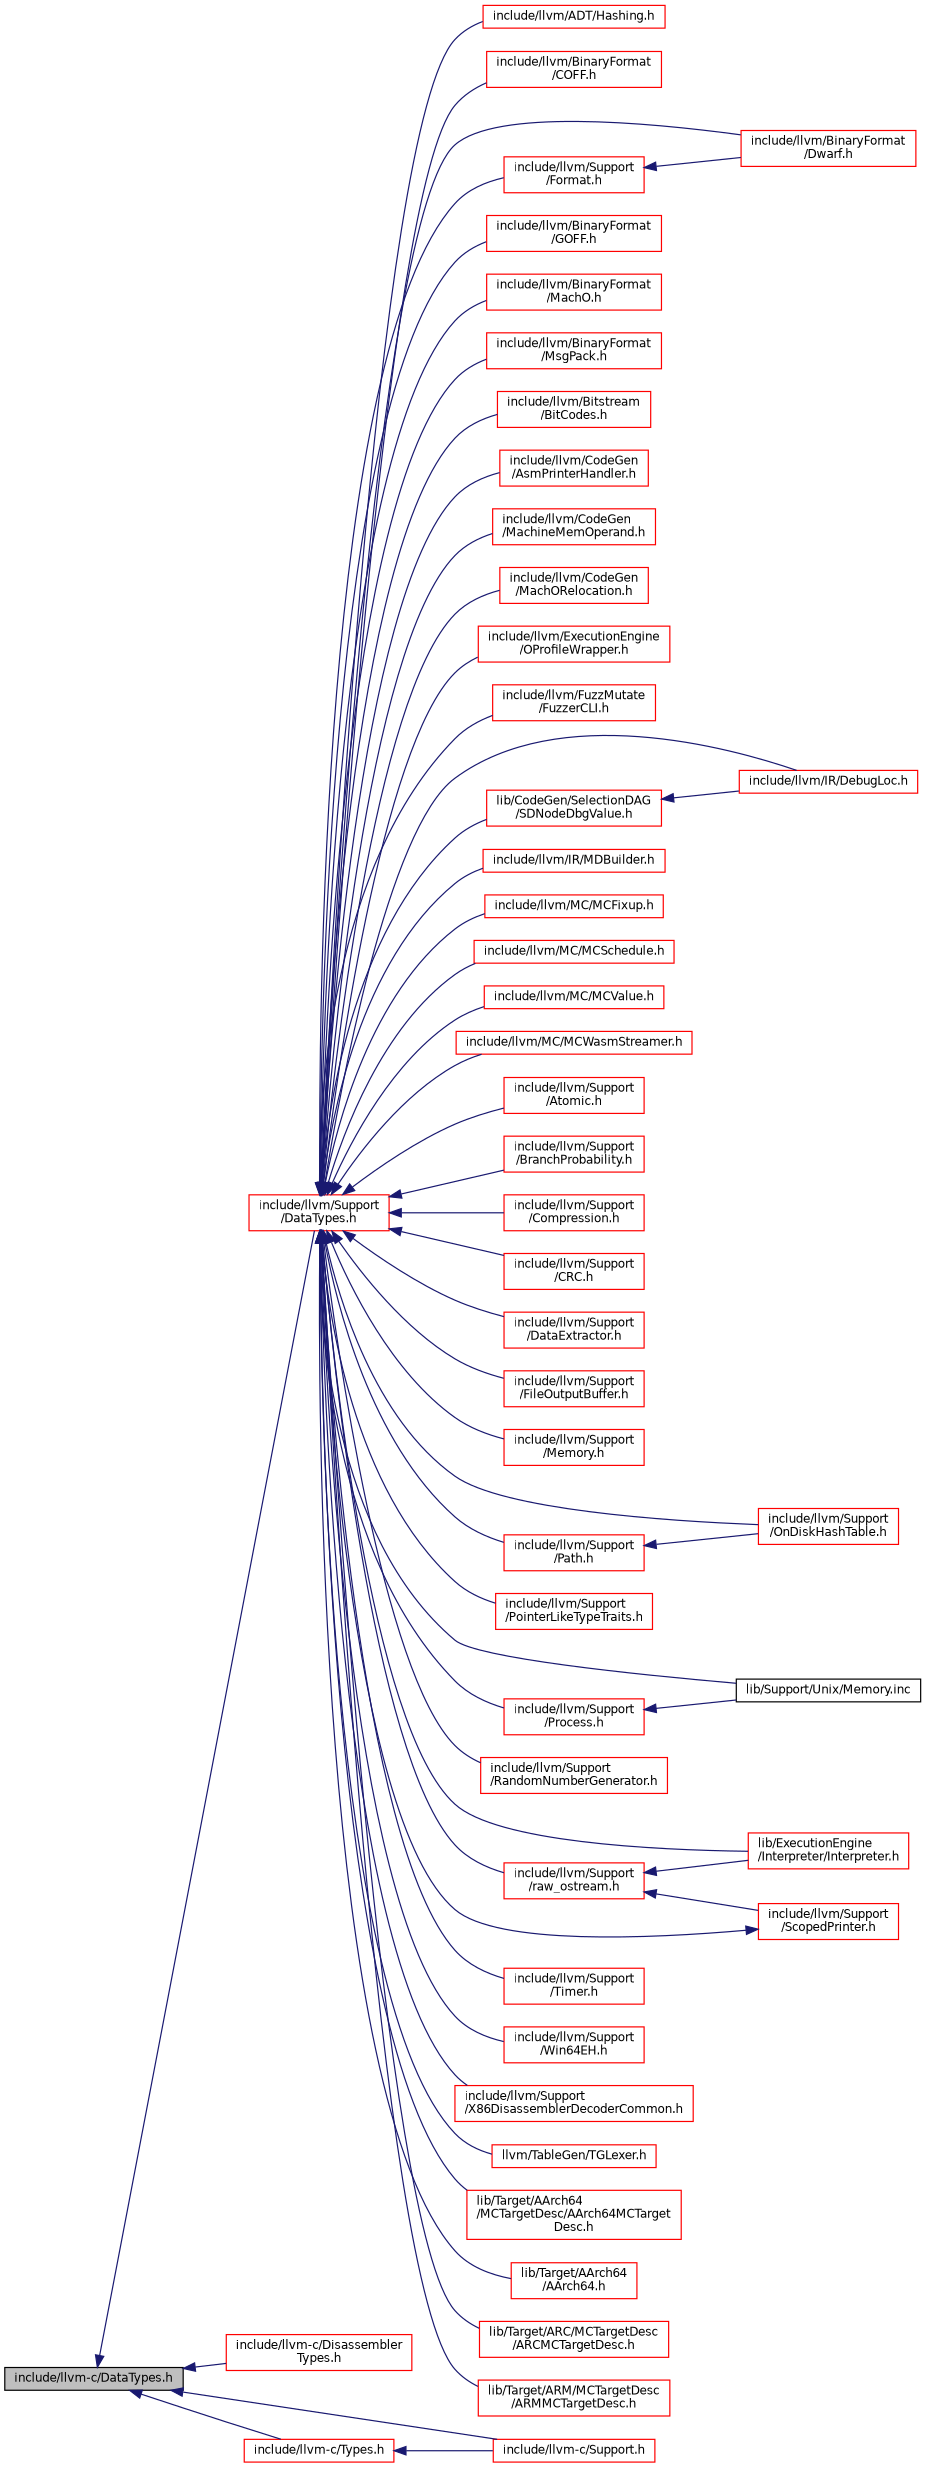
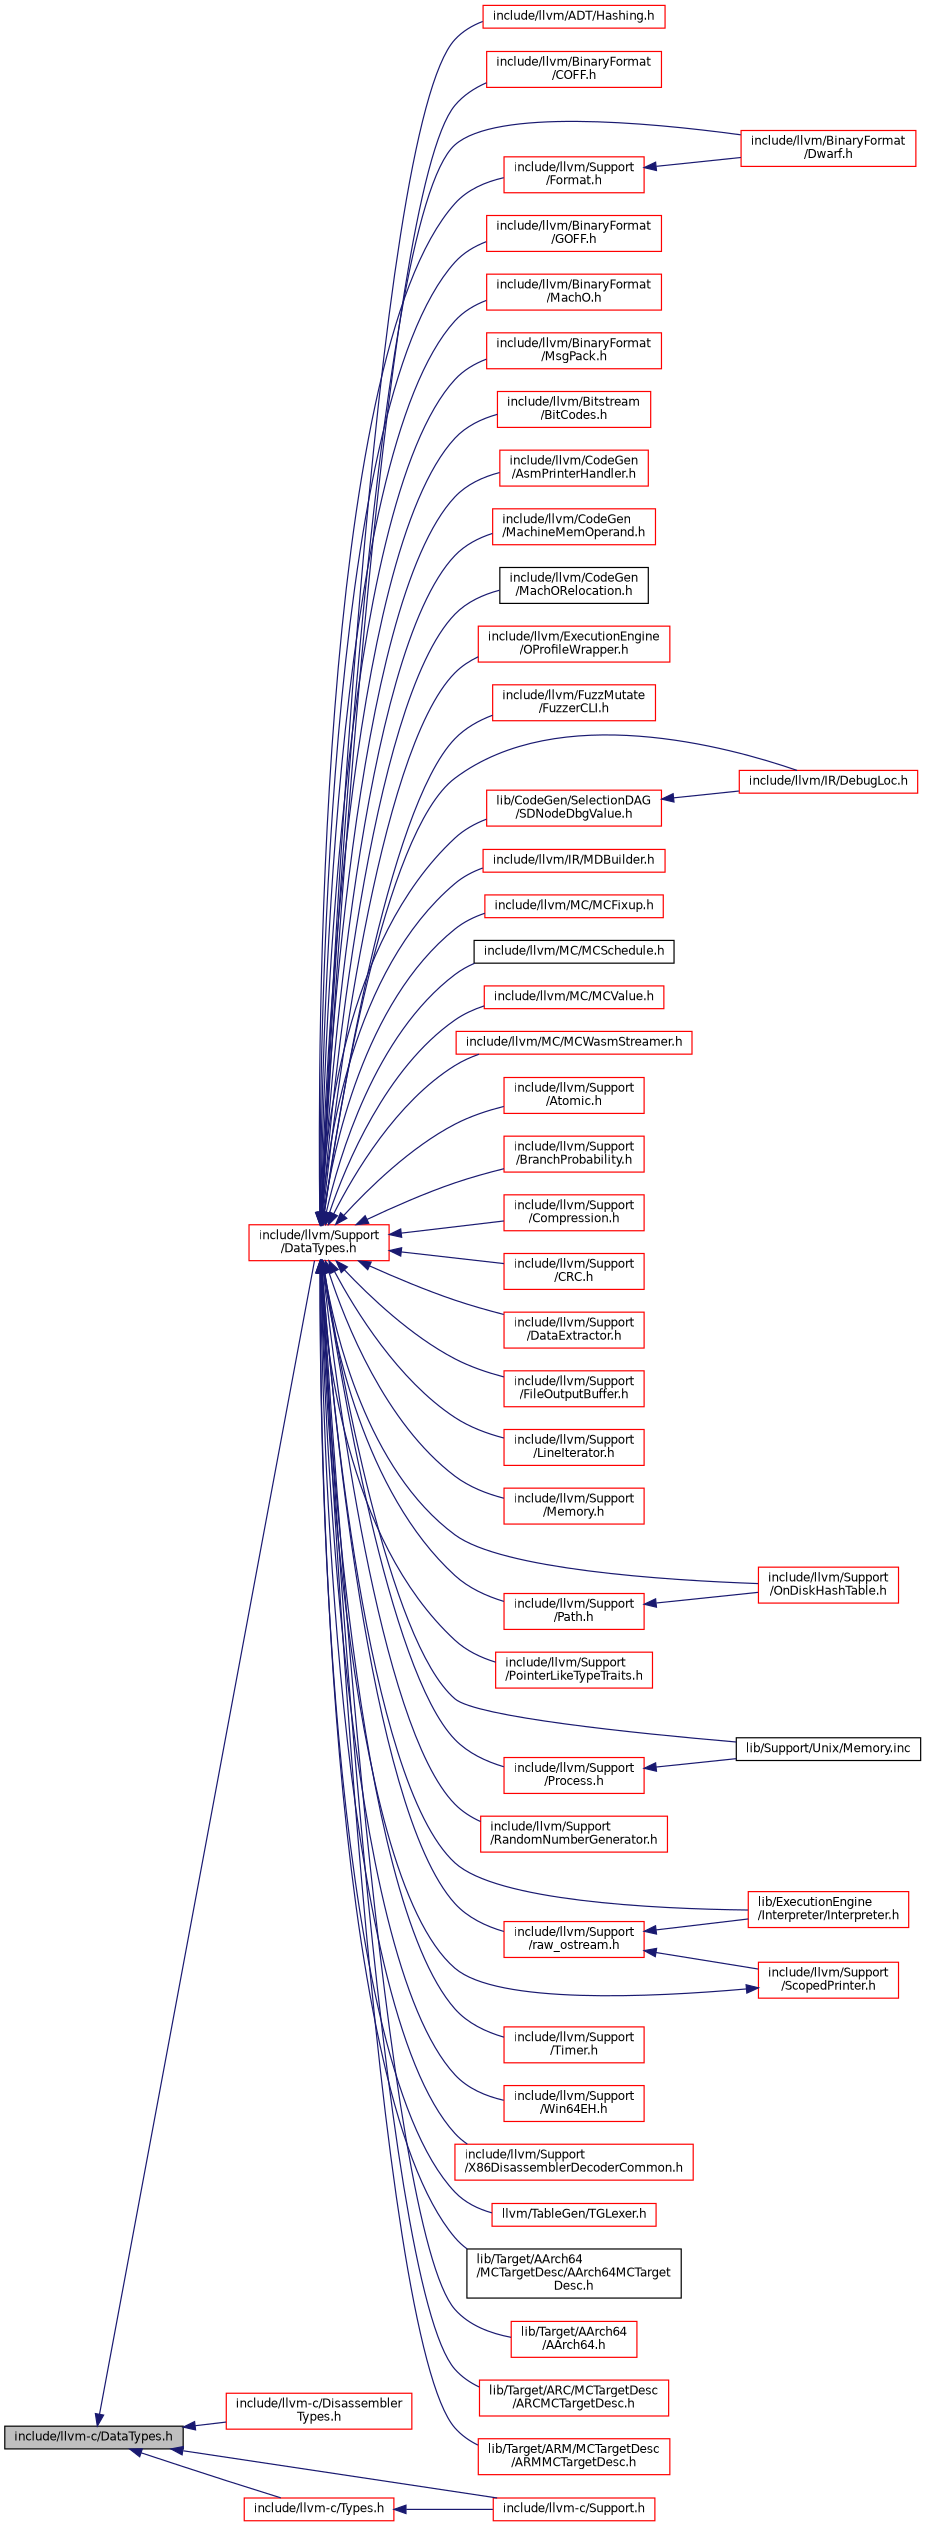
node "include/llvm/CodeGen /MachORelocation.h": color red -> black
node "include/llvm/MC/MCSchedule.h": color red -> black
node "include/llvm/Support /LineIterator.h": added
node "lib/Target/AArch64 /MCTargetDesc/AArch64MCTarget Desc.h": color red -> black
